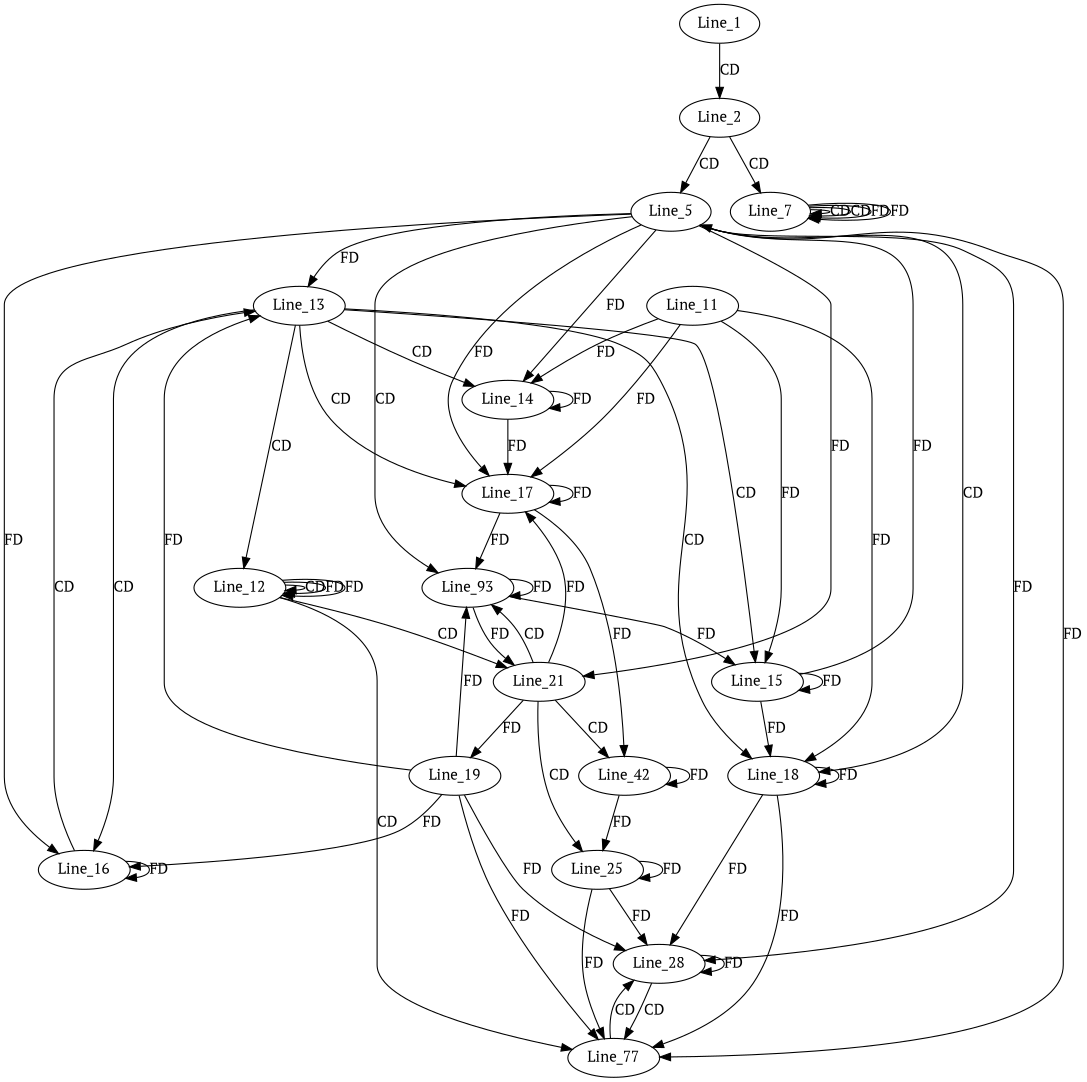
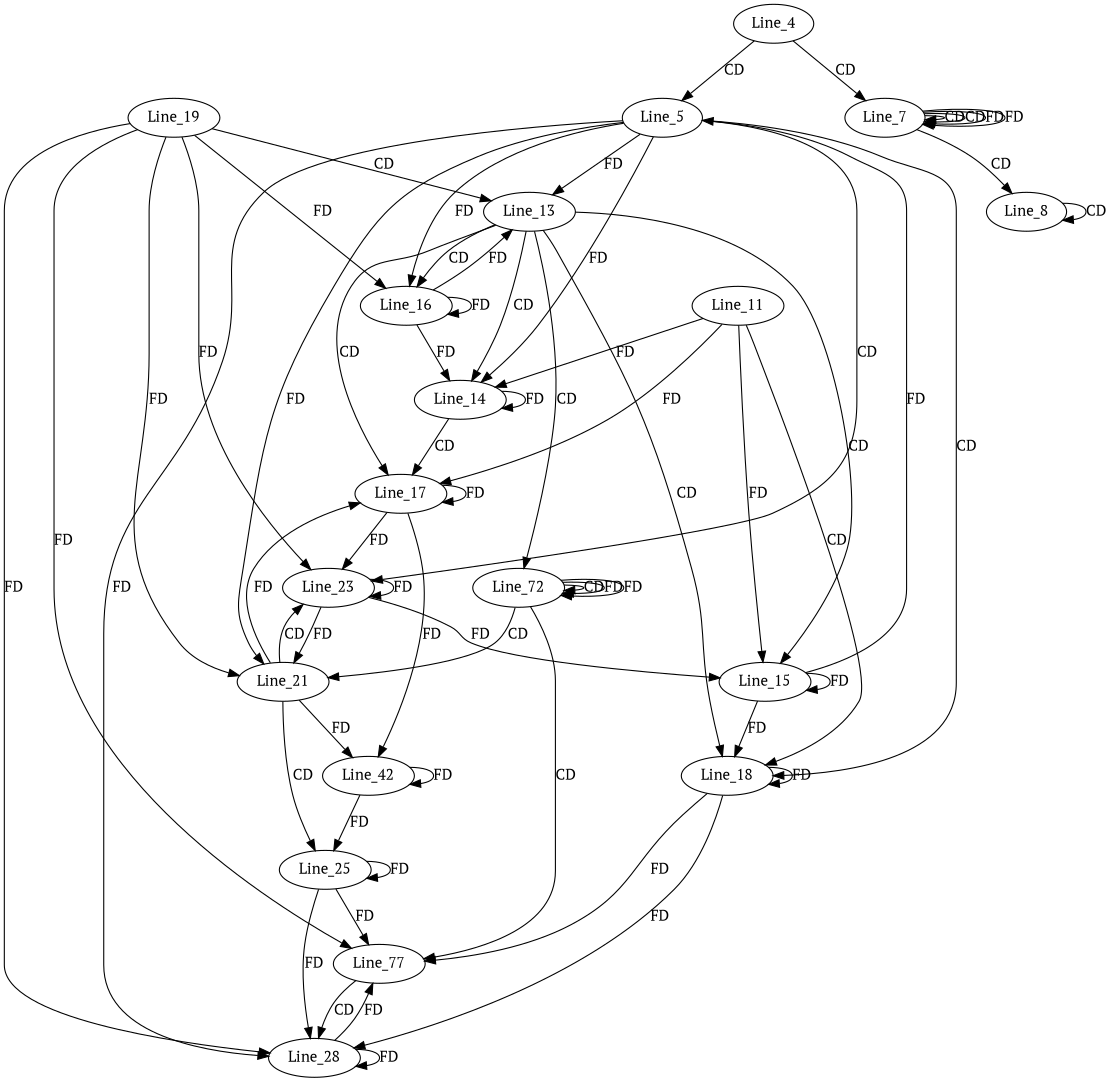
node "Line_1": removed
node "Line_2": label "Line_2" -> "Line_4"
node "Line_8": added
edge "Line_5" -> "Line_17": removed, label "FD"
edge "Line_16" -> "Line_14": added, label "FD"
edge "Line_14" -> "Line_17": label "FD" -> "CD"
edge "Line_19" -> "Line_13": label "FD" -> "CD"
edge "Line_11" -> "Line_18": label "FD" -> "CD"
edge "Line_16" -> "Line_13": label "CD" -> "FD"
node "Line_12": label "Line_12" -> "Line_72"
node "Line_93": label "Line_93" -> "Line_23"
edge "Line_5" -> "Line_77": removed, label "FD"
edge "Line_21" -> "Line_19": reversed
edge "Line_21" -> "Line_42": label "CD" -> "FD"
edge "Line_28" -> "Line_77": label "CD" -> "FD"
